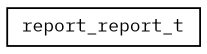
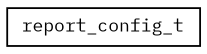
node "report_report_t": label "report_report_t" -> "report_config_t"
